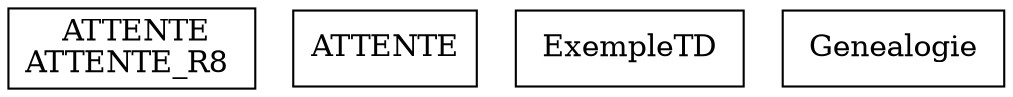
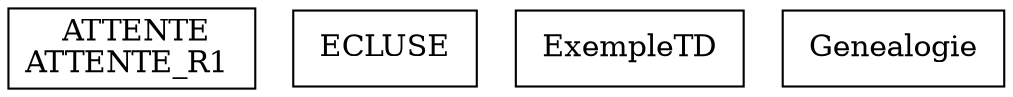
node "ATTENTE ATTENTE_R8": label "ATTENTE ATTENTE_R8" -> "ATTENTE ATTENTE_R1"
node "ATTENTE": label "ATTENTE" -> "ECLUSE"
